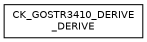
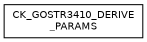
node "CK_GOSTR3410_DERIVE _DERIVE": label "CK_GOSTR3410_DERIVE _DERIVE" -> "CK_GOSTR3410_DERIVE _PARAMS"
